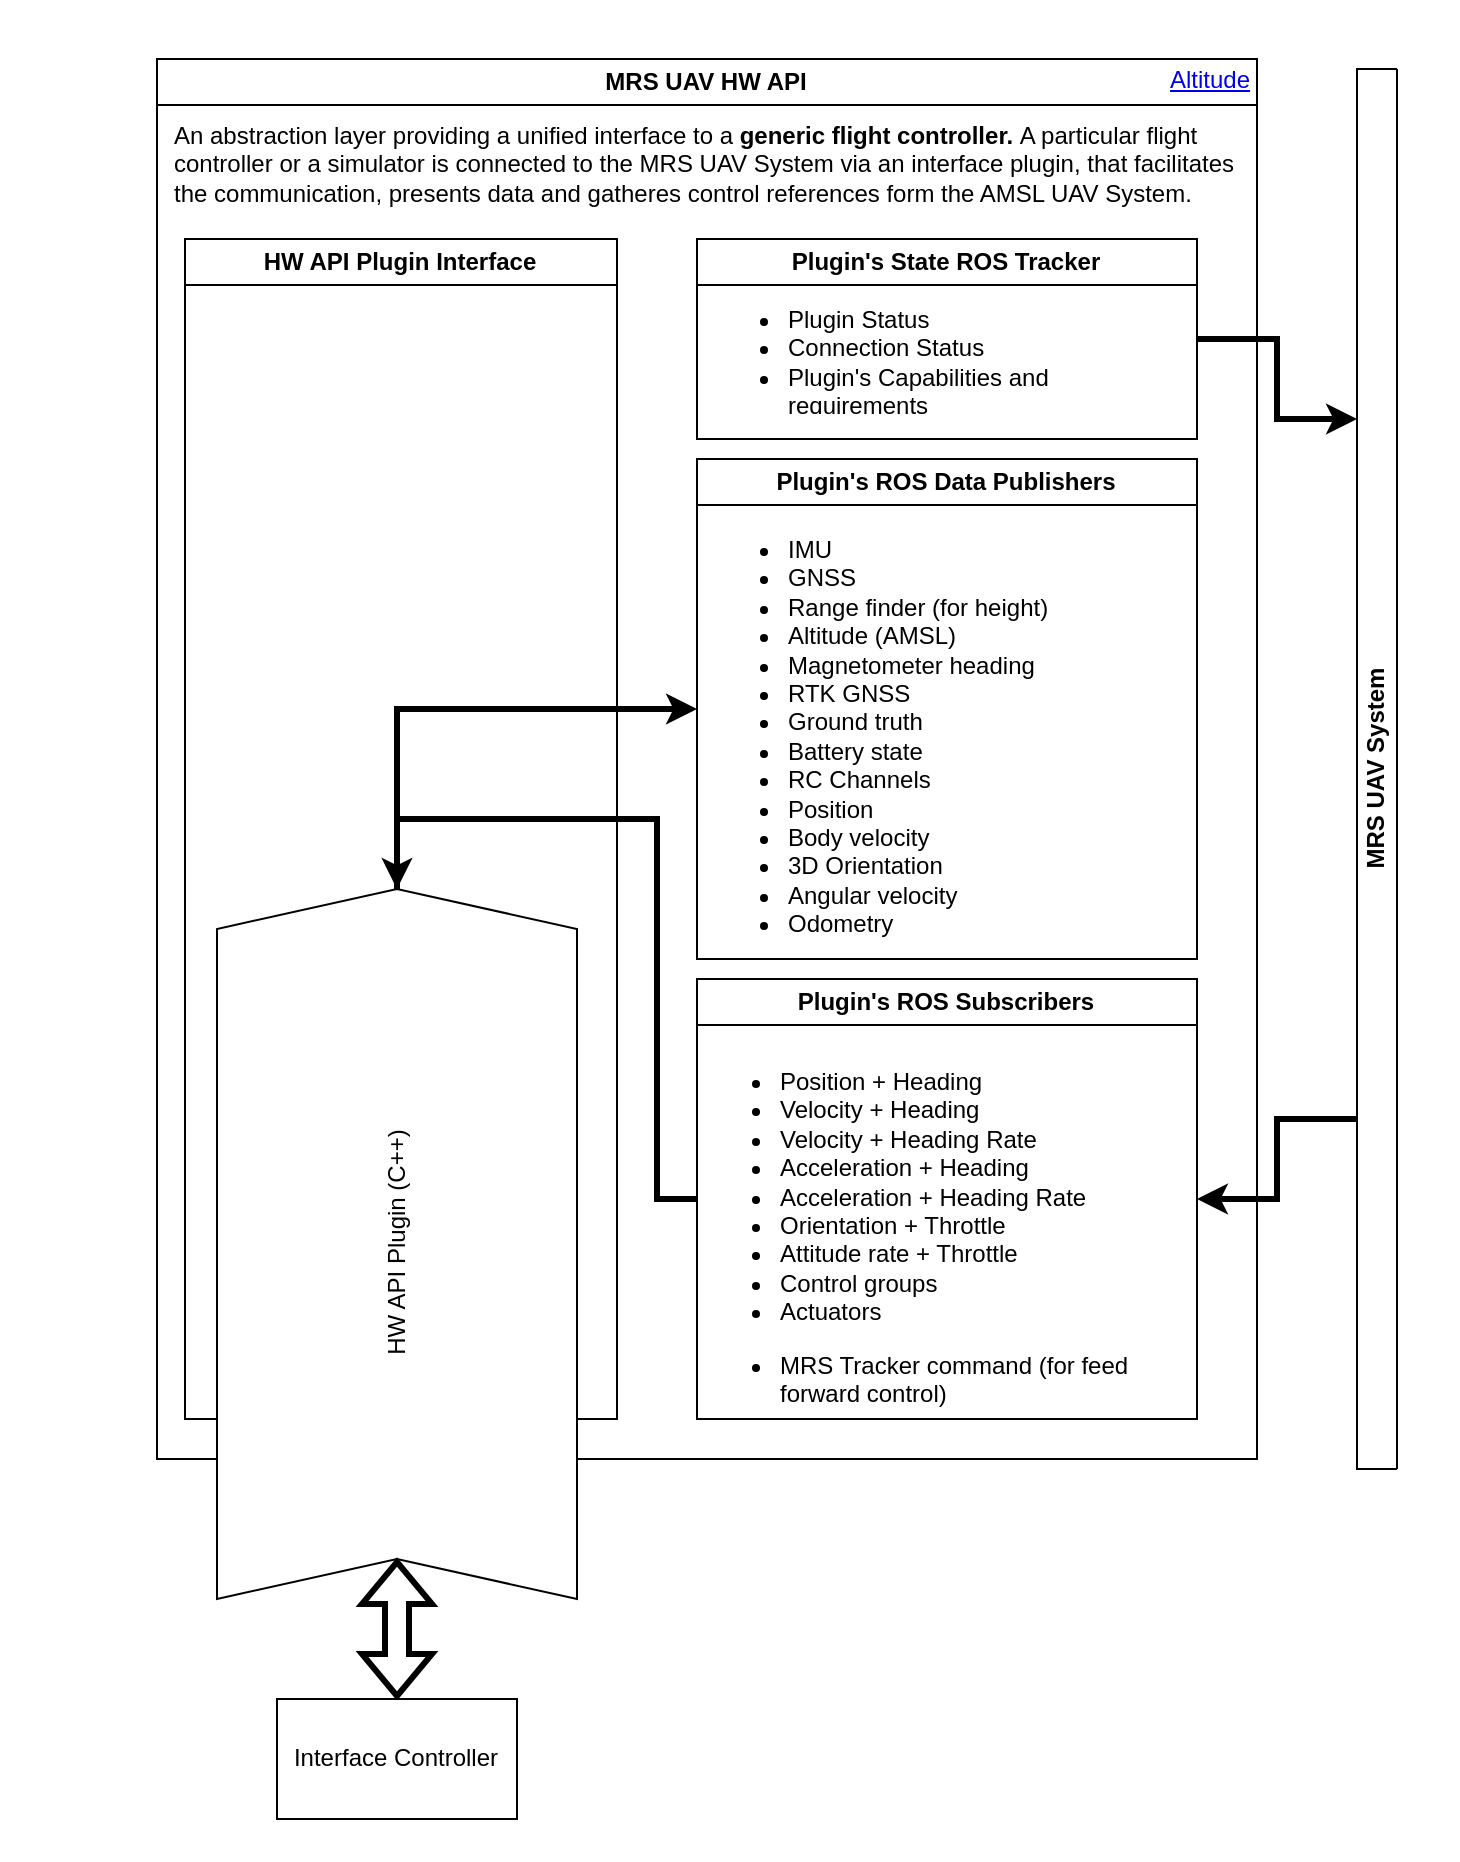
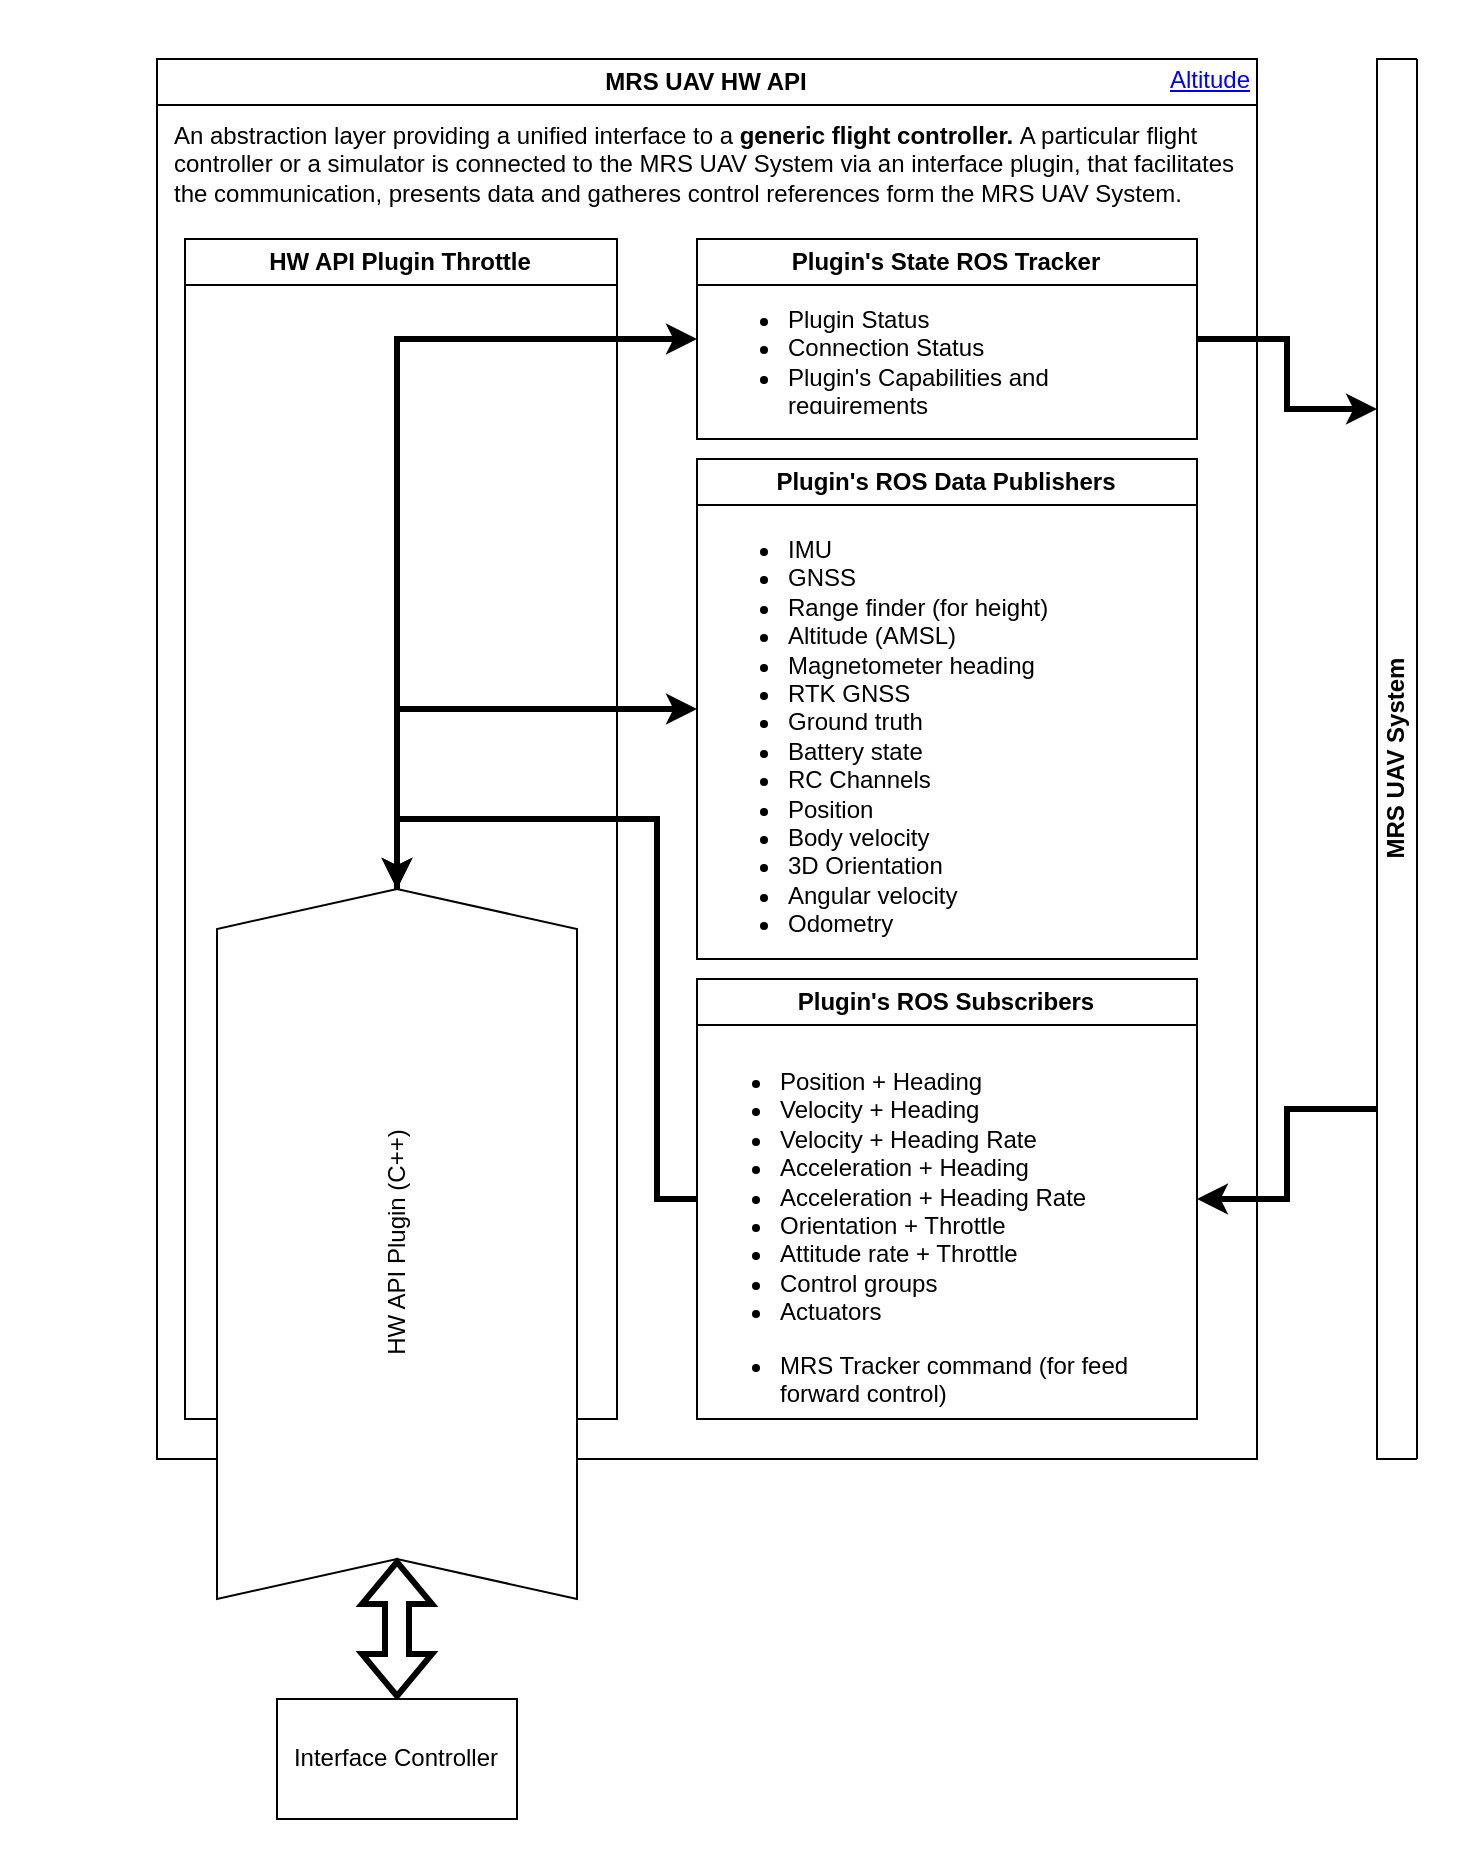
node "An abstraction layer providing a unified interface to a generic flight controller. A particular flight controller or a simulator is connected to the MRS UAV System via an interface plugin, that facilitates the communication, presents data and gatheres control references form the AMSL UAV System.": label "An abstraction layer providing a unified interface to a generic flight controller. A particular flight controller or a simulator is connected to the MRS UAV System via an interface plugin, that facilitates the communication, presents data and gatheres control references form the AMSL UAV System." -> "An abstraction layer providing a unified interface to a generic flight controller. A particular flight controller or a simulator is connected to the MRS UAV System via an interface plugin, that facilitates the communication, presents data and gatheres control references form the MRS UAV System."
node "HW API Plugin Interface": label "HW API Plugin Interface" -> "HW API Plugin Throttle"
edge "Plugin's State ROS Tracker" -- "HW API Plugin (C++)": added
node "MRS UAV System": moved (1377, 769) -> (1397, 759)
